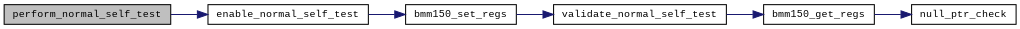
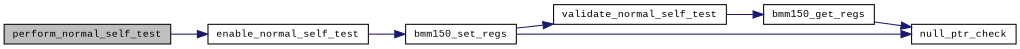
edge "bmm150_set_regs" -> "null_ptr_check": added
